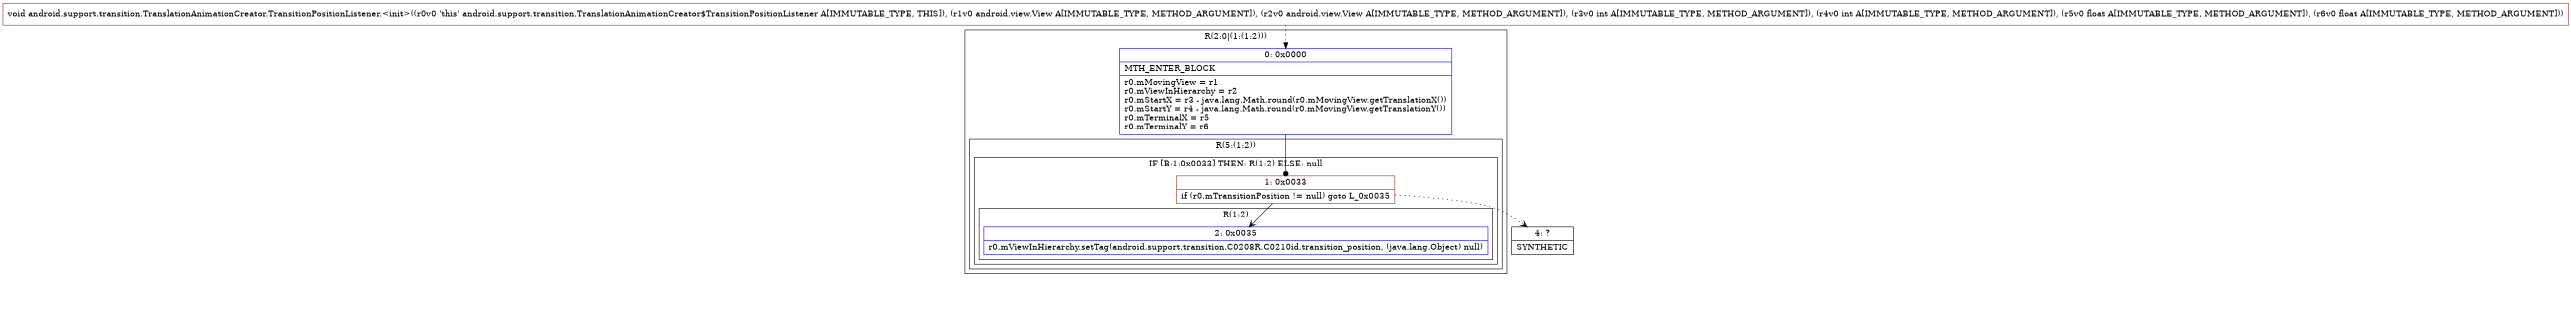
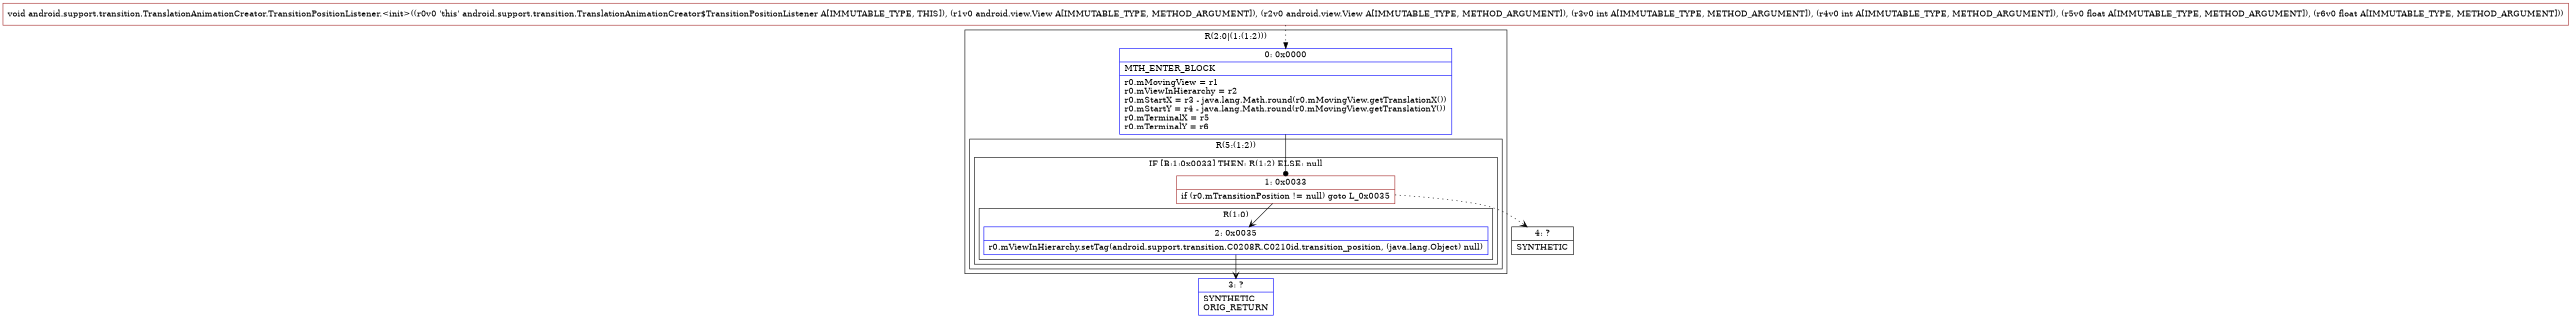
cluster "R(1:2)": label "R(1:2)" -> "R(1:0)"
node "3: ?": added
